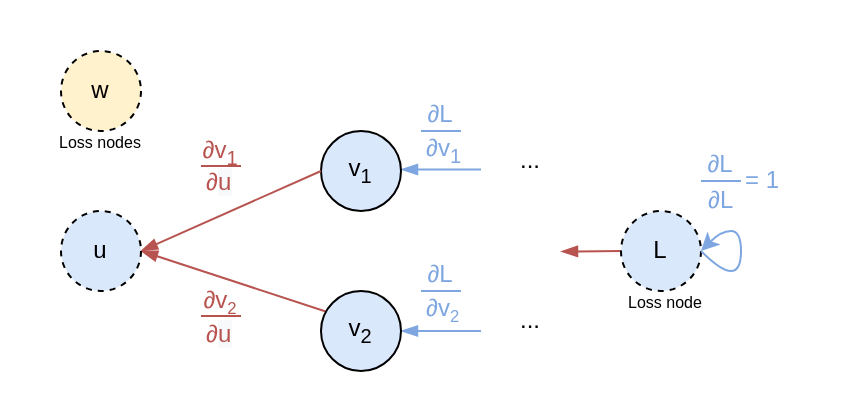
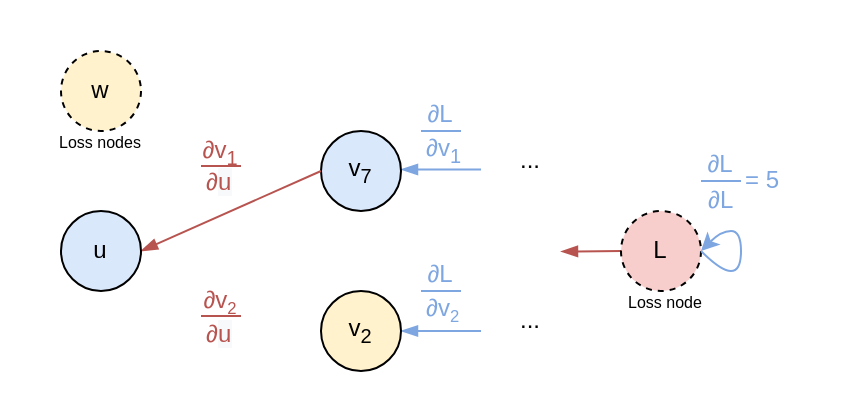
node "v1": label "v1" -> "v7"
node "= 1": label "= 1" -> "= 5"
node "u": style dashed -> solid
node "L": fillcolor #dae8fc -> #f8cecc
edge "v2" -> "u": removed
node "v2": fillcolor #dae8fc -> #fff2cc
